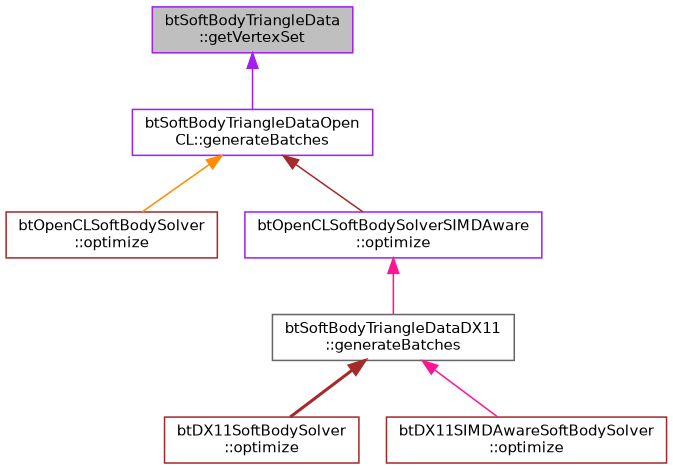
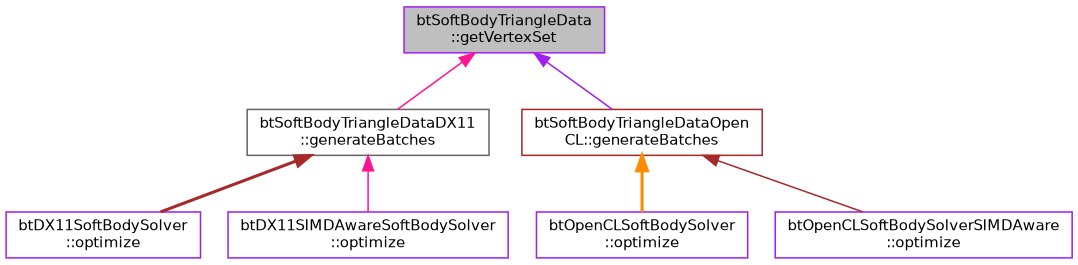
node "btSoftBodyTriangleDataOpen CL::generateBatches": color purple -> brown
edge "btOpenCLSoftBodySolver ::optimize" -> "btSoftBodyTriangleDataOpen CL::generateBatches": style solid -> bold
node "btOpenCLSoftBodySolver ::optimize": color brown -> purple
edge "btSoftBodyTriangleDataDX11 ::generateBatches" -> "btOpenCLSoftBodySolverSIMDAware ::optimize": now "btSoftBodyTriangleDataDX11 ::generateBatches" -> "btSoftBodyTriangleData ::getVertexSet"
node "btDX11SoftBodySolver ::optimize": color brown -> purple
node "btDX11SIMDAwareSoftBodySolver ::optimize": color brown -> purple
